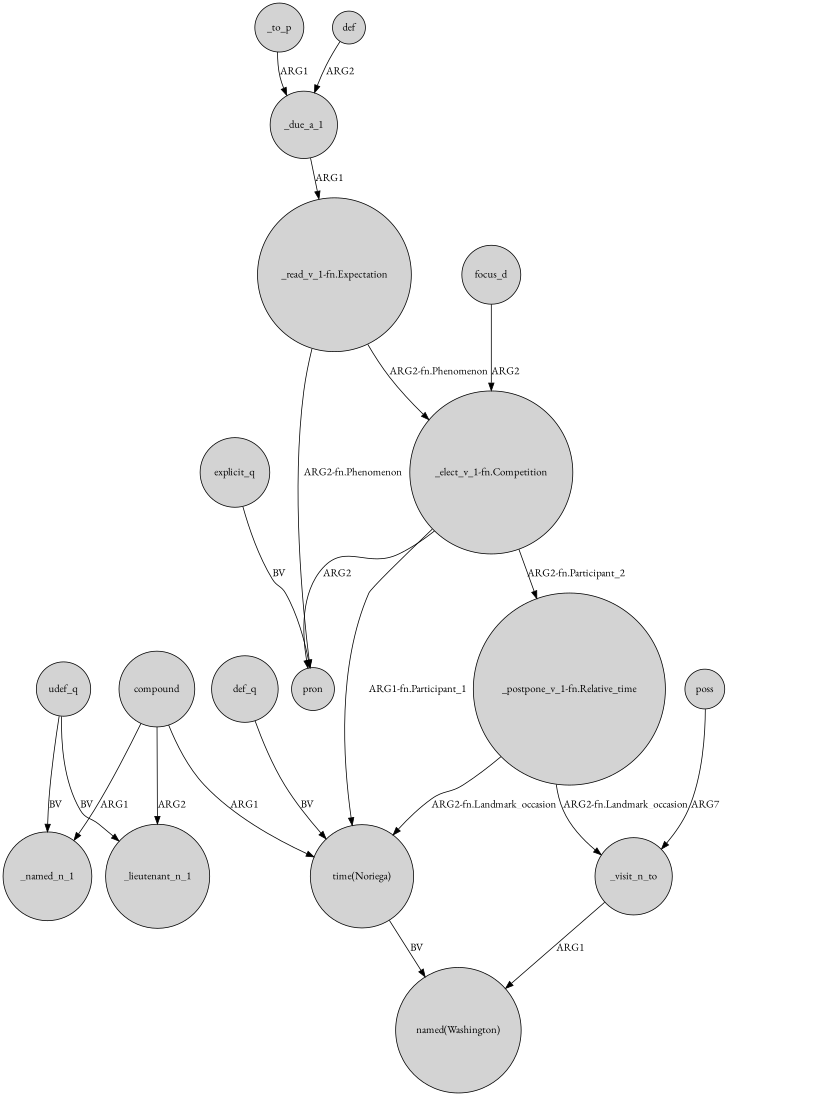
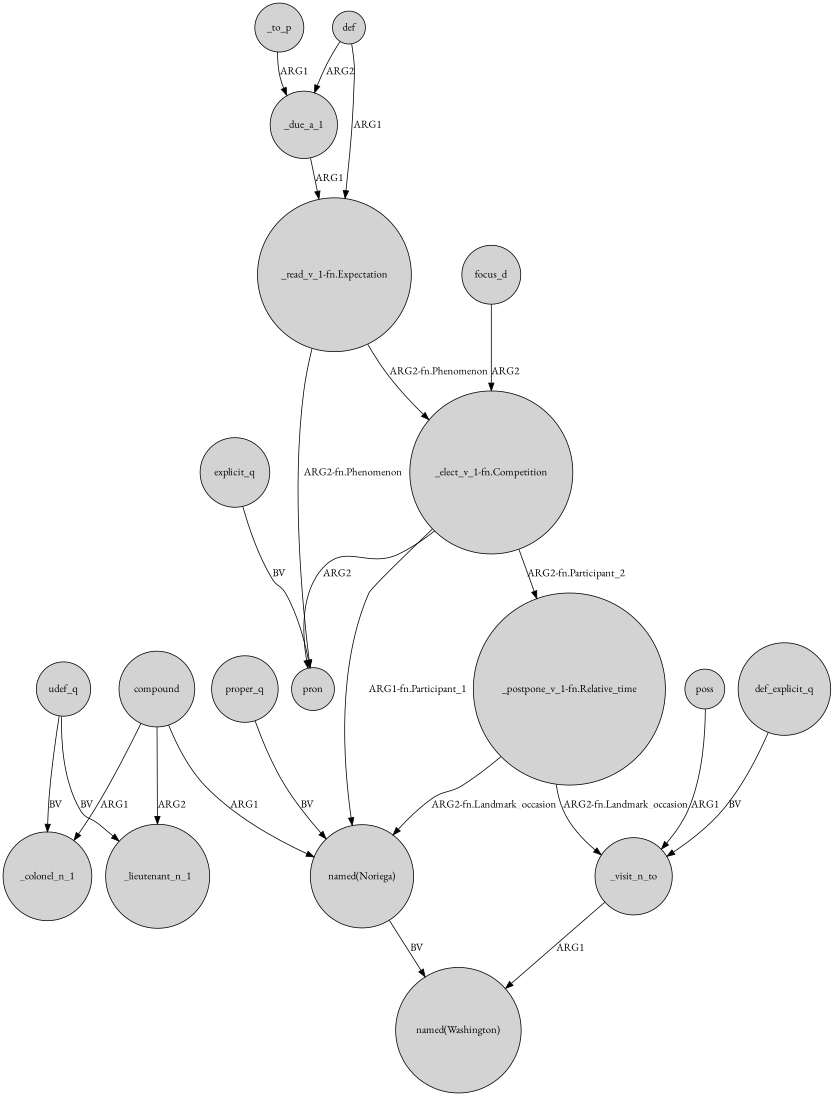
edge "def" -> "_read_v_1-fn.Expectation": added, label "ARG1"
node "def_q": label "def_q" -> "proper_q"
node "def_explicit_q": added
edge "poss" -> "_visit_n_to": label "ARG7" -> "ARG1"
node "_named_n_1": label "_named_n_1" -> "_colonel_n_1"
node "time(Noriega)": label "time(Noriega)" -> "named(Noriega)"
